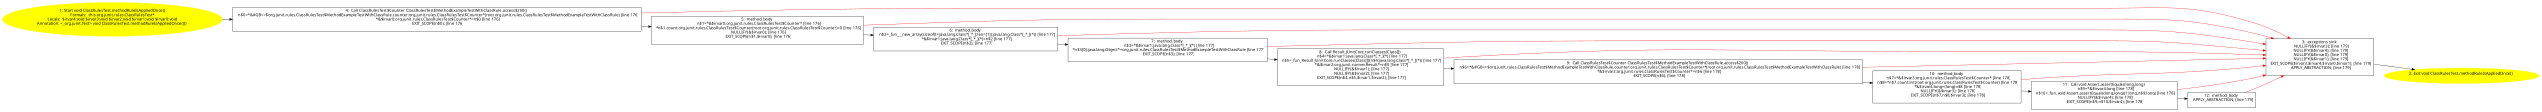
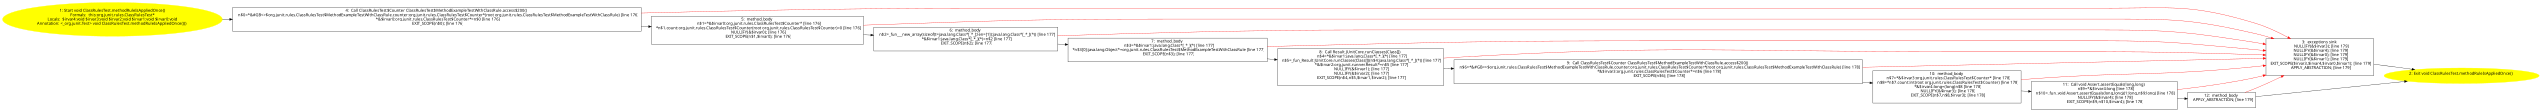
edge "12:  method_body APPLY_ABSTRACTION; [line 179]" -> "2: Exit void ClassRulesTest.methodRuleIsAppliedOnce()": added
